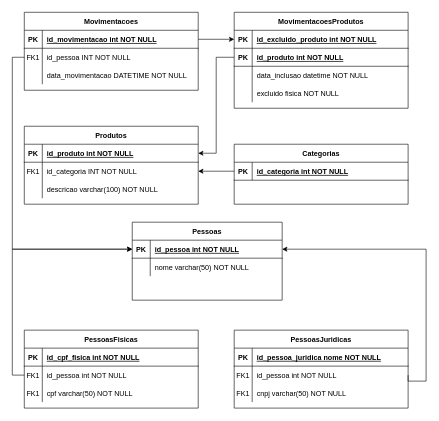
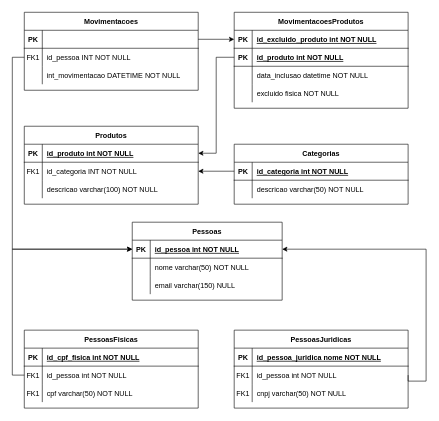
node "id_movimentacao int NOT NULL": removed
node "data_movimentacao DATETIME NOT NULL": label "data_movimentacao DATETIME NOT NULL" -> "int_movimentacao DATETIME NOT NULL"
node "descricao varchar(50) NOT NULL": added
node "email varchar(150) NULL": added
